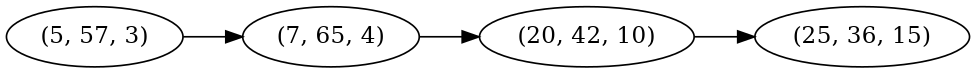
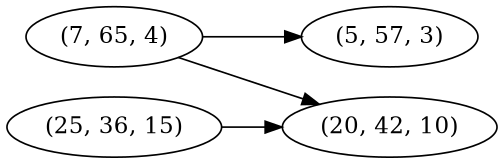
edge "(5, 57, 3)" -> "(7, 65, 4)": reversed
edge "(20, 42, 10)" -> "(25, 36, 15)": reversed
